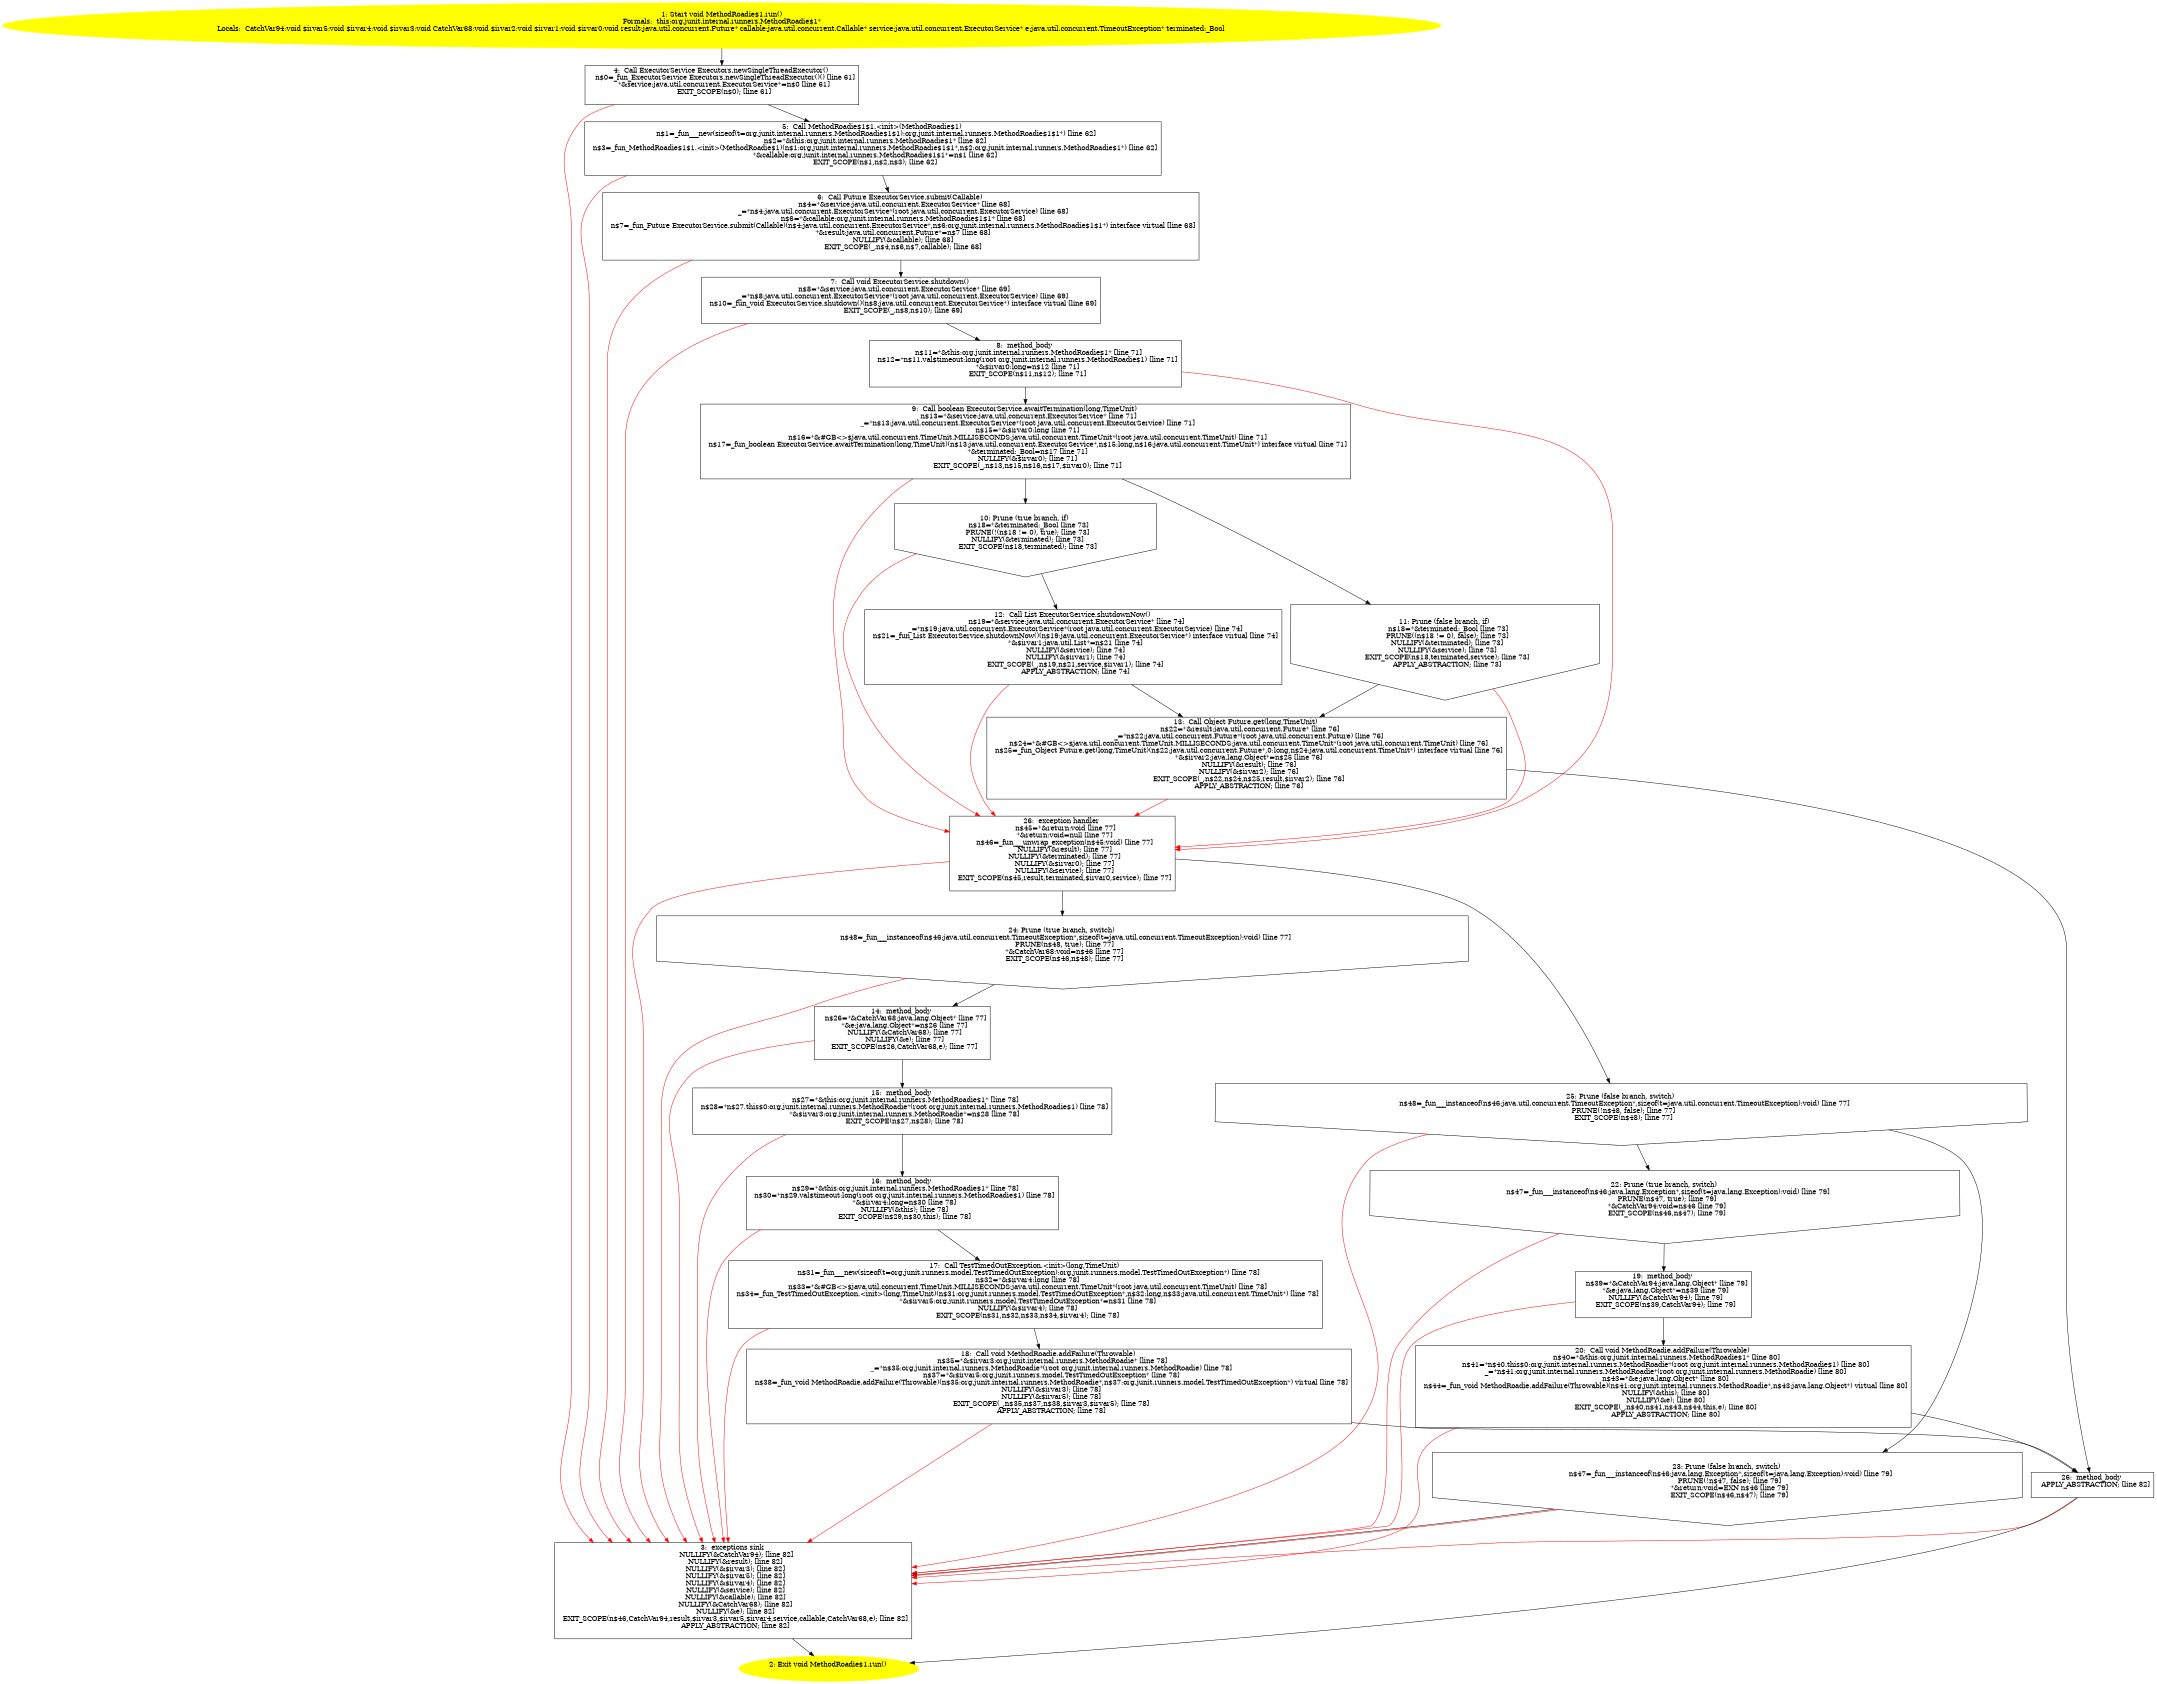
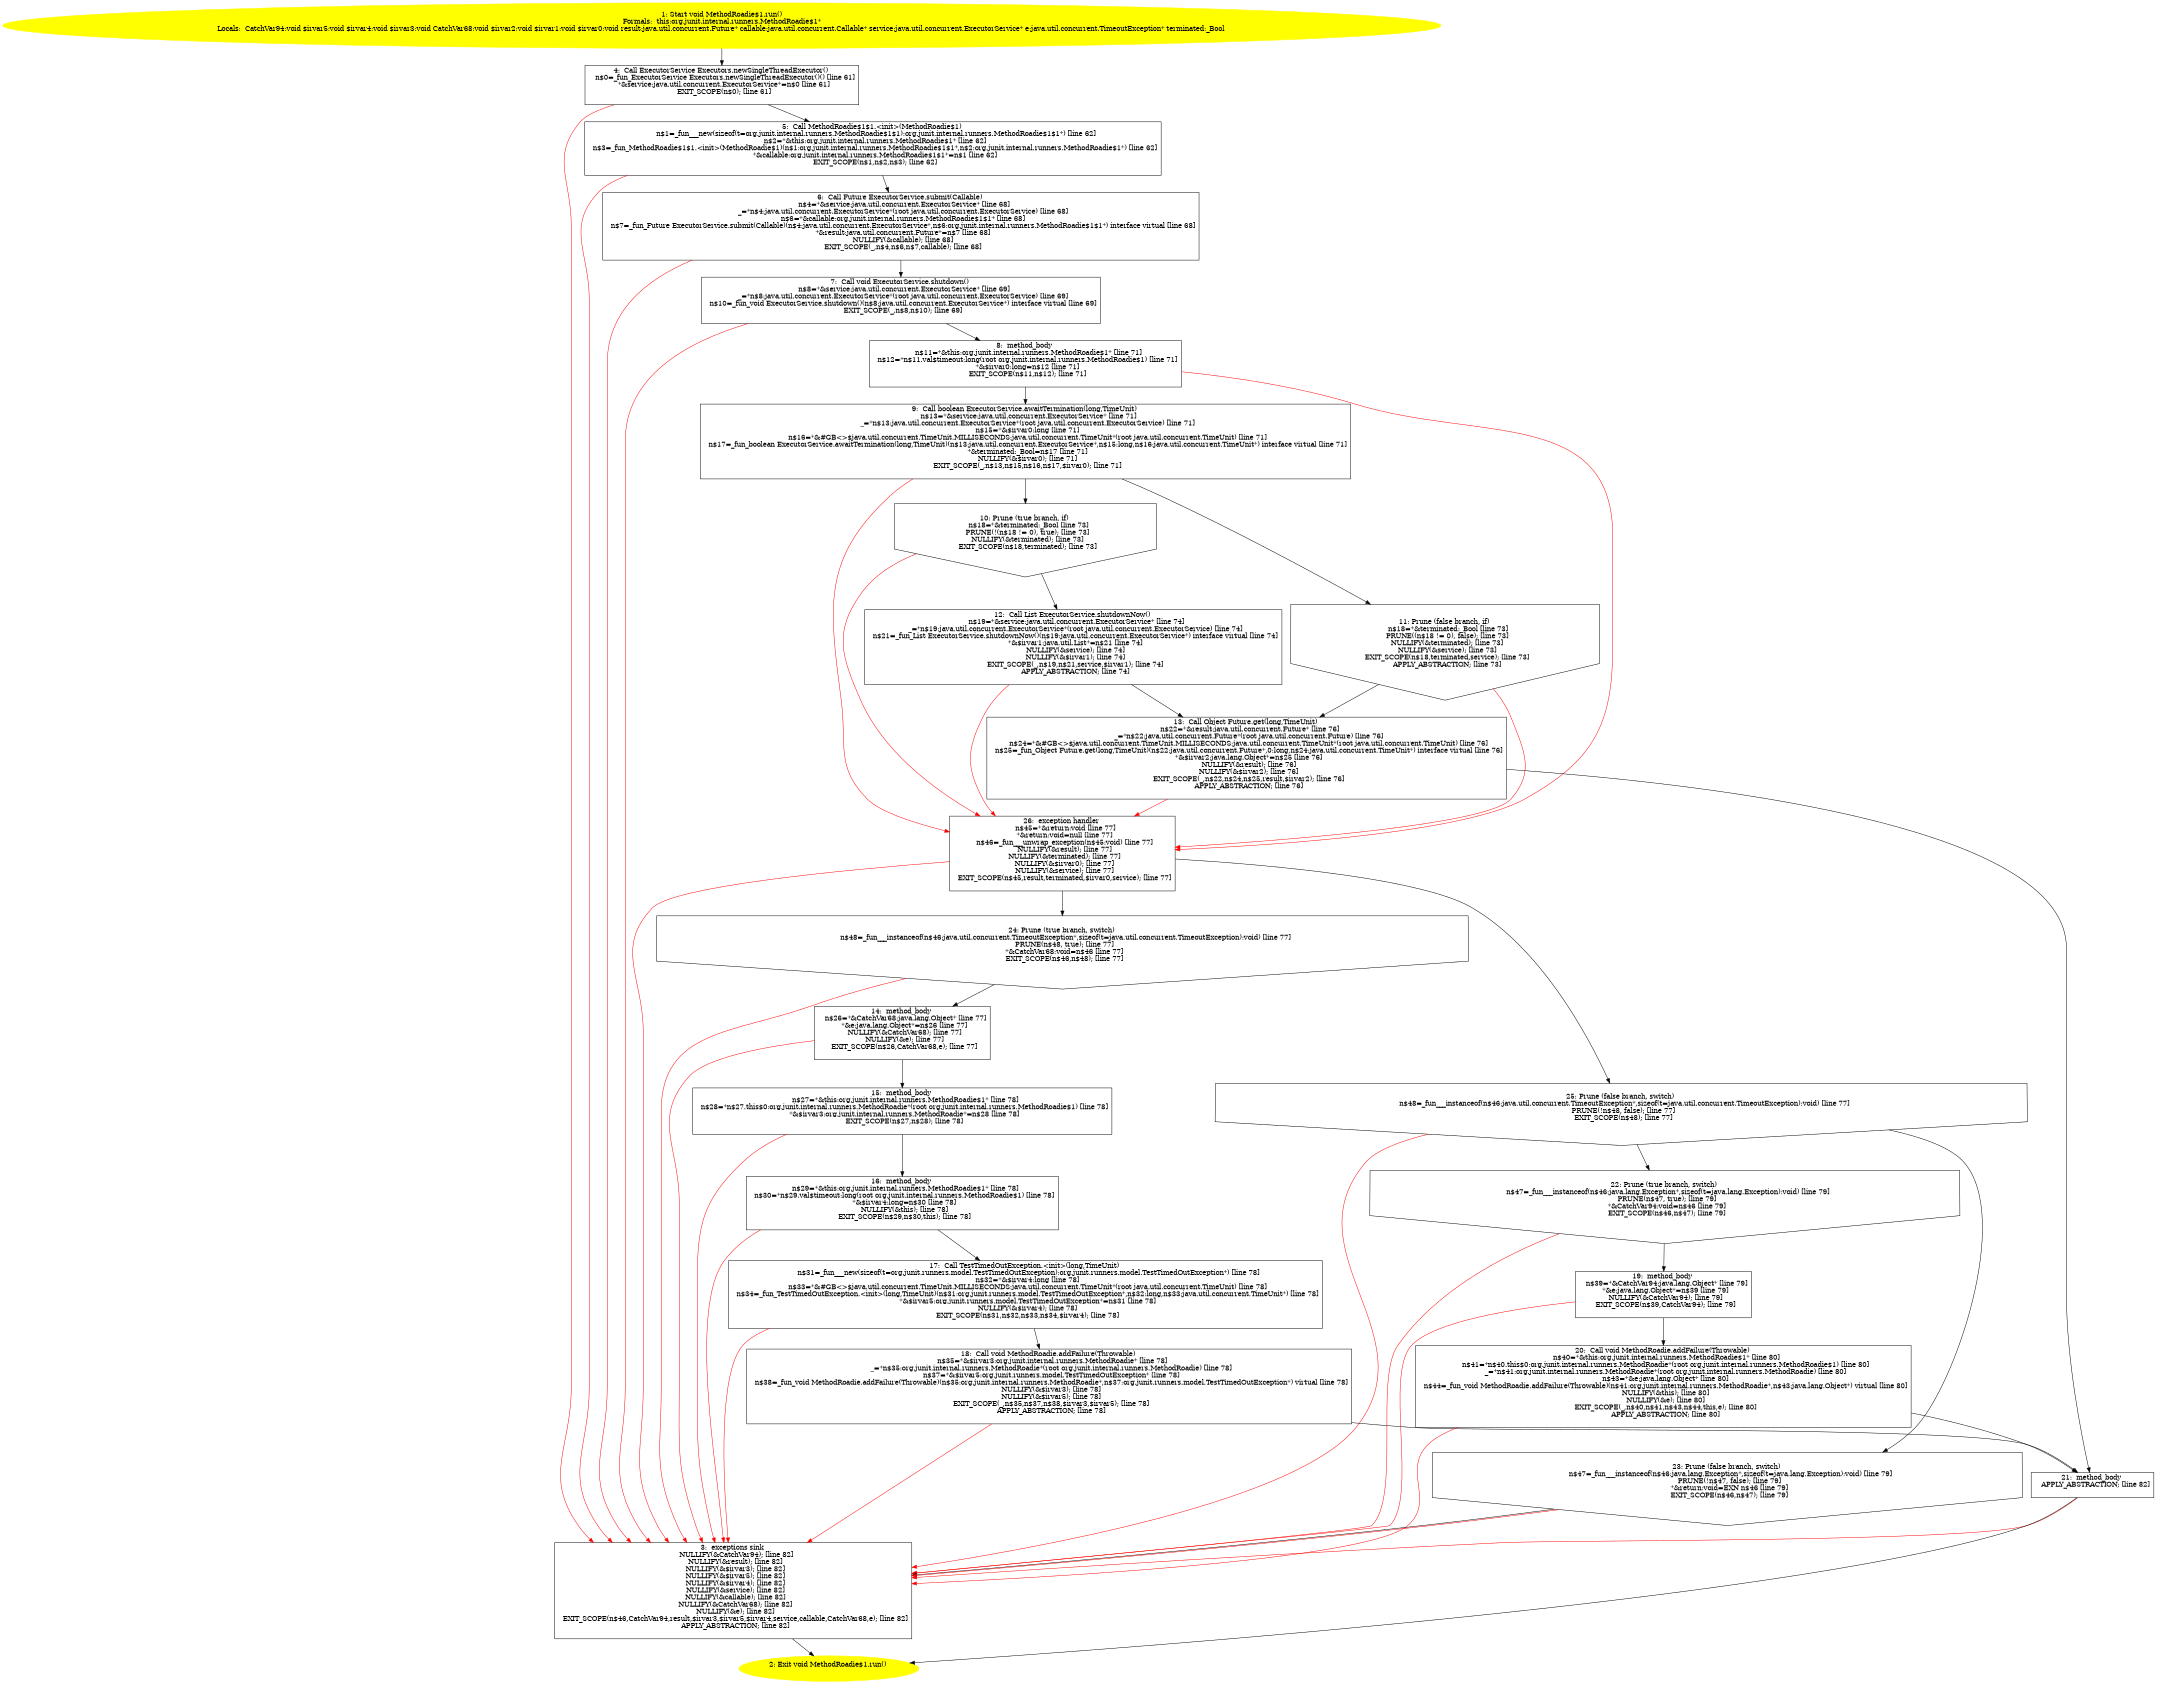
node "26:  method_body APPLY_ABSTRACTION; [line 82]": label "26:  method_body APPLY_ABSTRACTION; [line 82]" -> "21:  method_body APPLY_ABSTRACTION; [line 82]"
